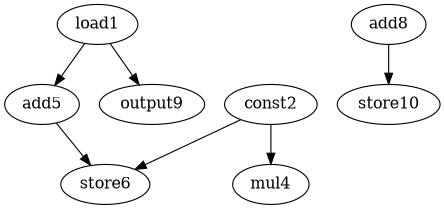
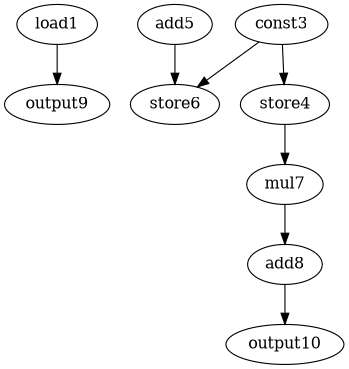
edge "load1" -> "add5": removed
node "const2": label "const2" -> "const3"
node "store10": label "store10" -> "output10"
node "mul4": label "mul4" -> "store4"
node "mul7": added
